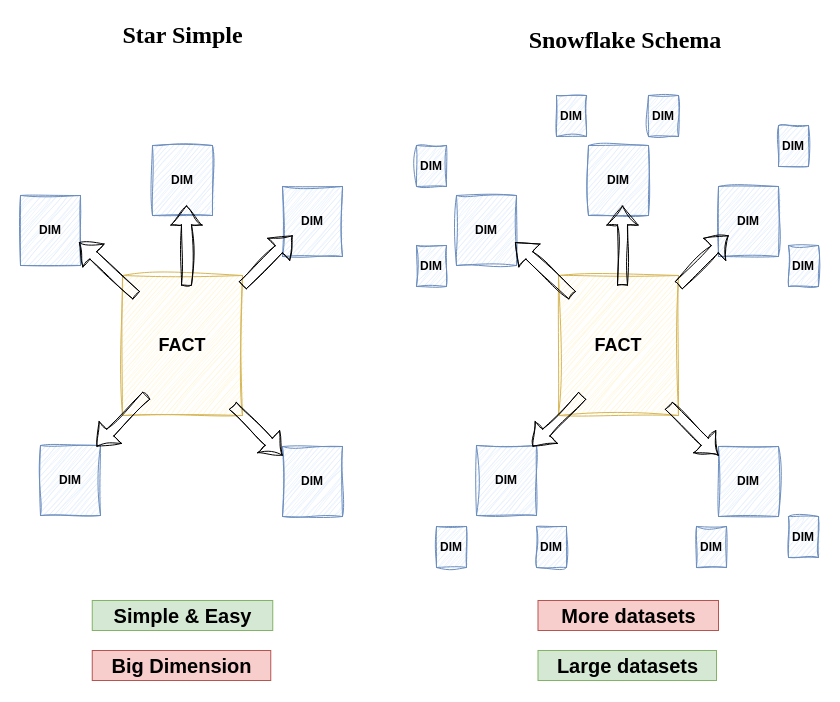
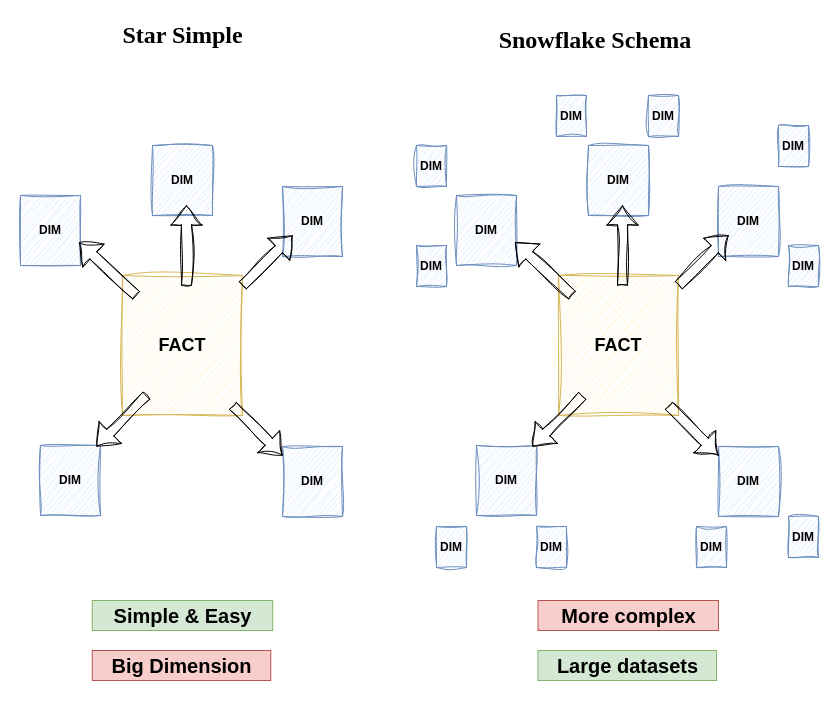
node "Snowflake Schema": moved (626, 41) -> (596, 41)
node "More datasets": label "More datasets" -> "More complex"
